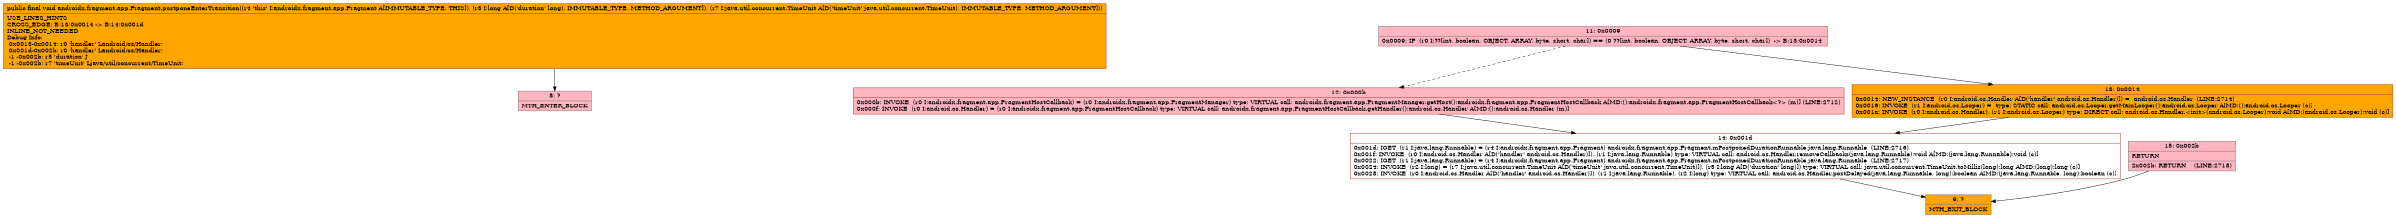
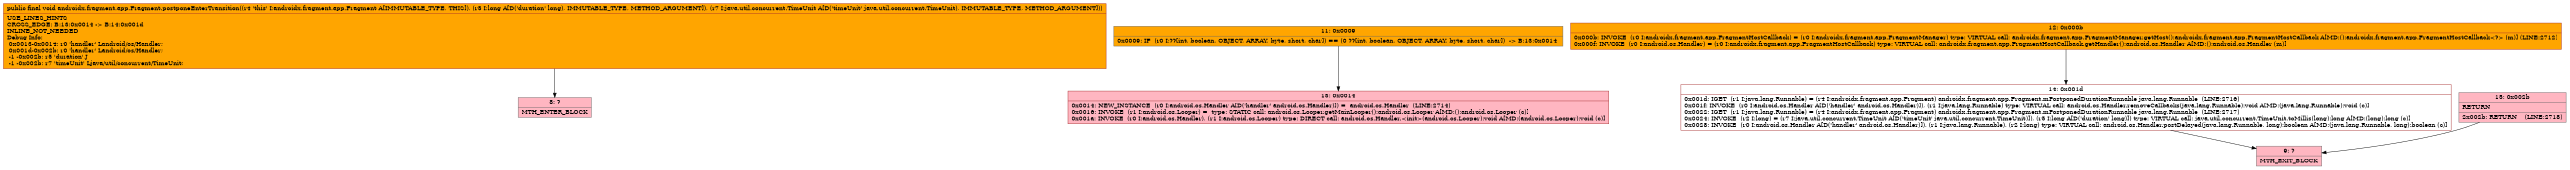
node "11: 0x0009": fillcolor lightpink -> orange
edge "11: 0x0009" -> "12: 0x000b": removed
node "12: 0x000b": fillcolor lightpink -> orange
node "13: 0x0014": fillcolor orange -> lightpink
edge "13: 0x0014" -> "14: 0x001d": removed
node "9: ?": fillcolor orange -> lightpink
